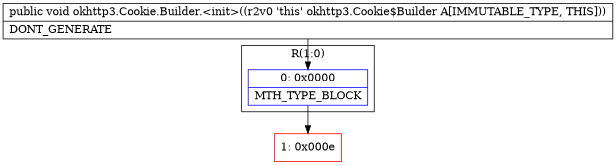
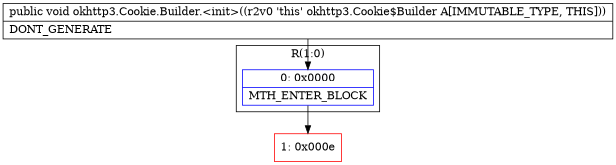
node "0: 0x0000": text "MTH_TYPE_BLOCK" -> "MTH_ENTER_BLOCK"
